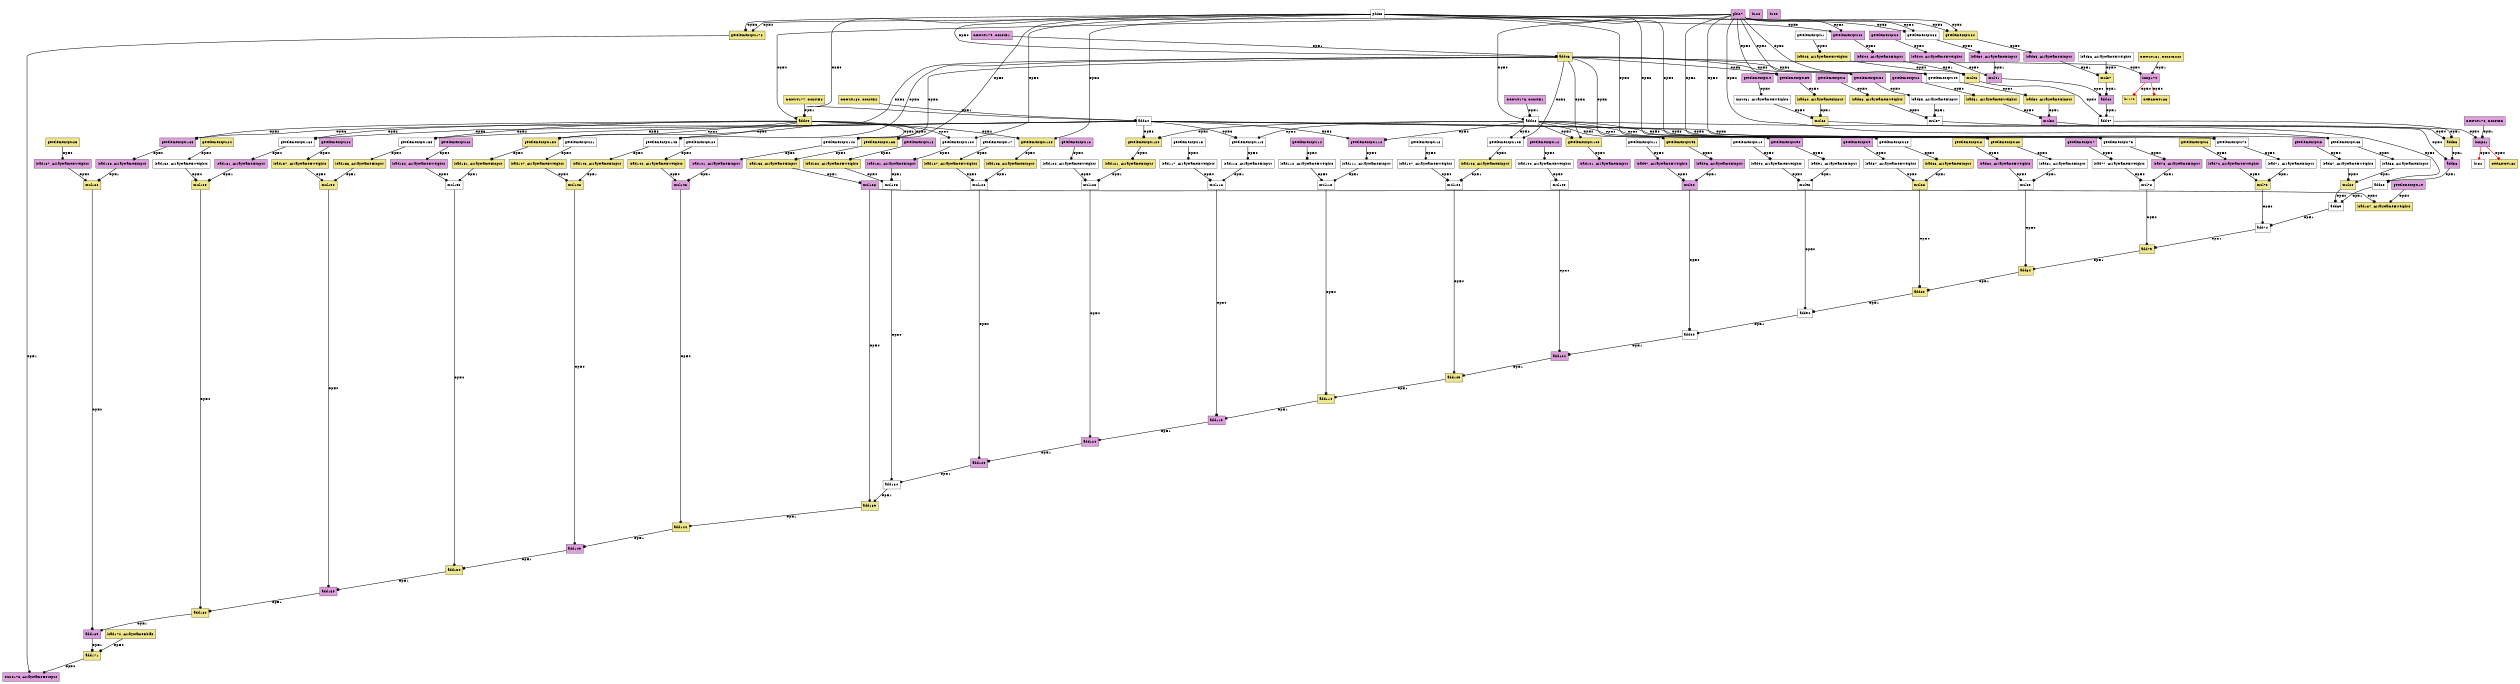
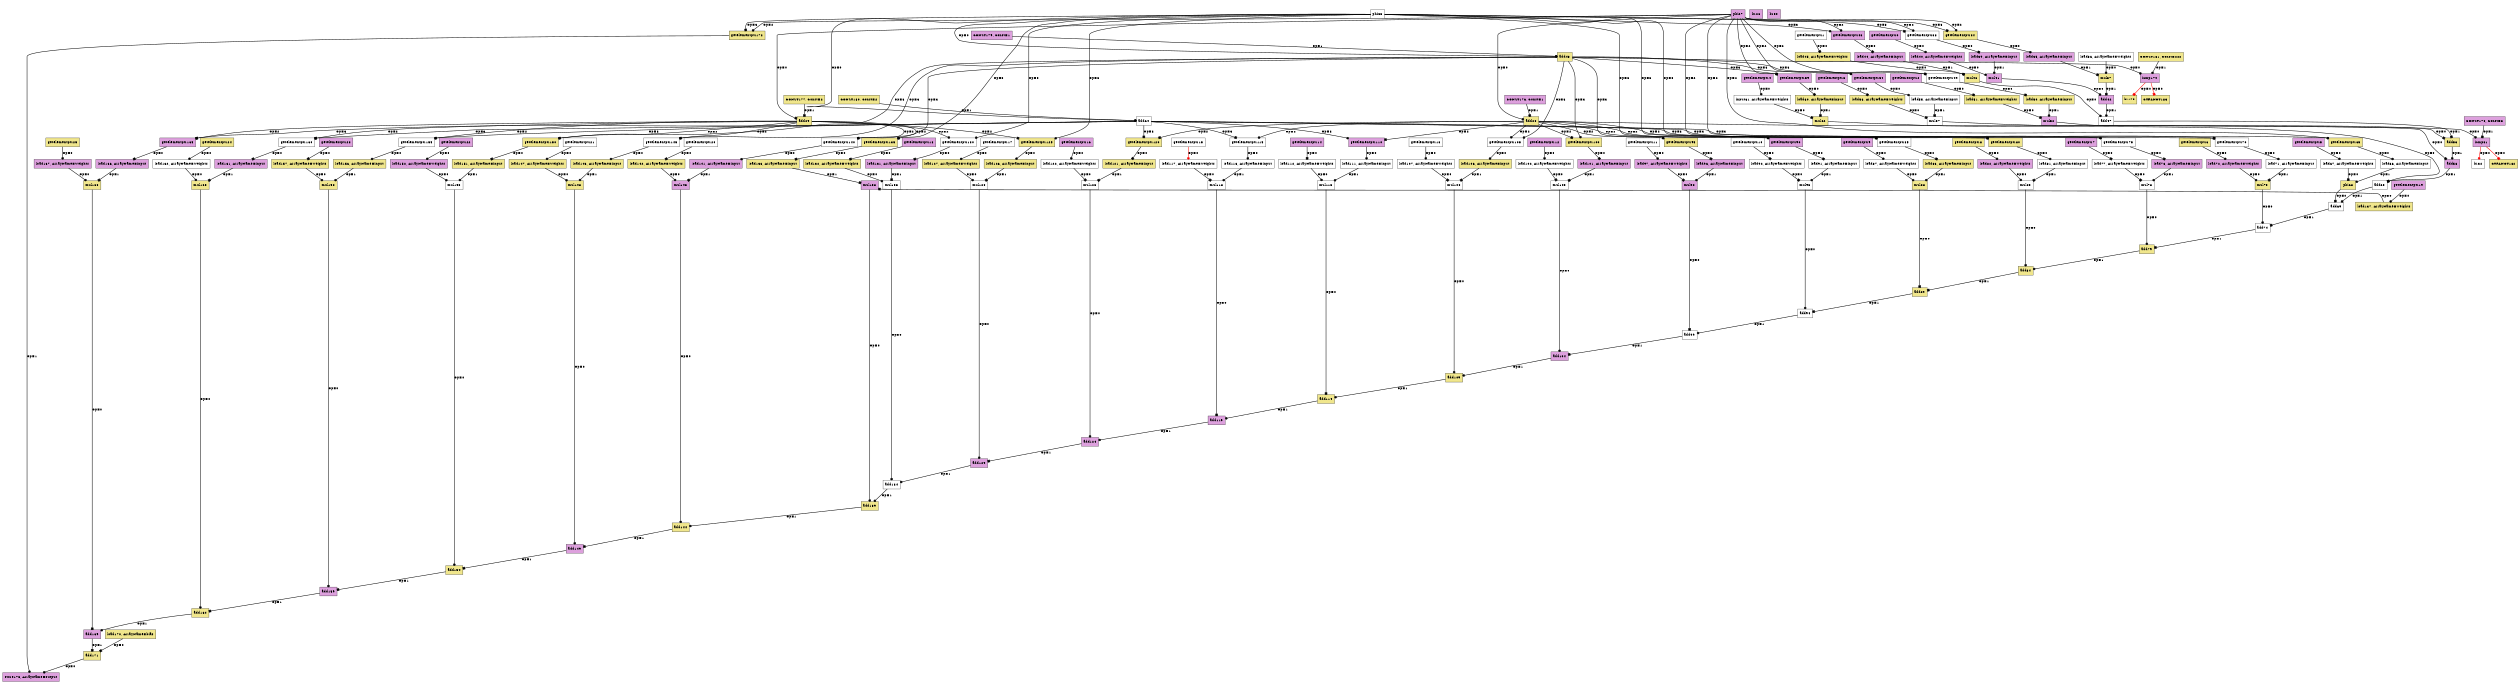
node "add28": fillcolor white -> khaki
node "getelementptr65": fillcolor white -> khaki
edge "getelementptr15" -> "load117, ArrayName=weights": color black -> red
edge "load162, ArrayName=weights" -> "mul163": arrowhead box -> dot
edge "load101, ArrayName=input" -> "mul103": added, label "Op=1"
node "mul68": label "mul68" -> "phi68"
edge "mul138" -> "load137, ArrayName=weights": reversed
